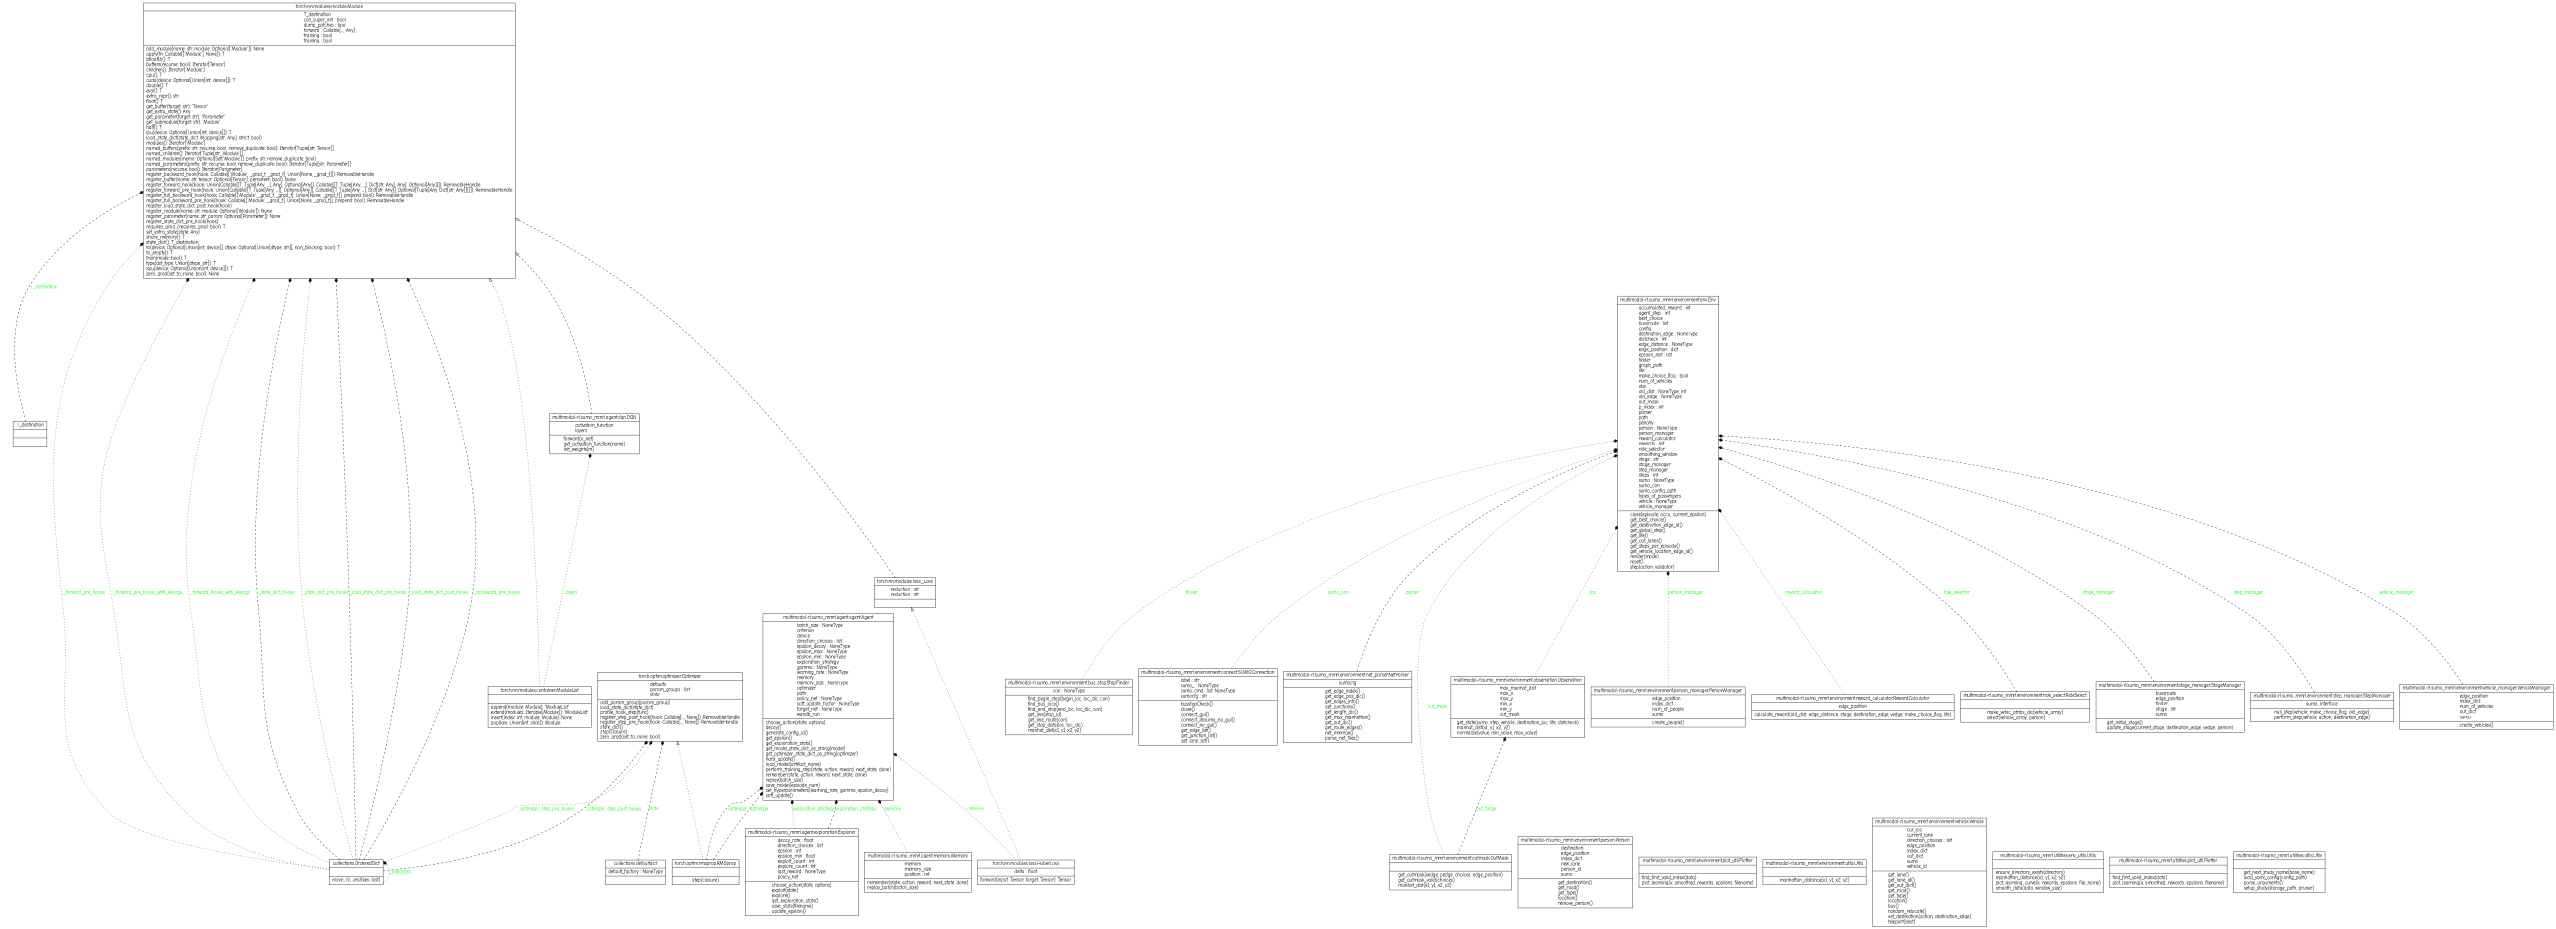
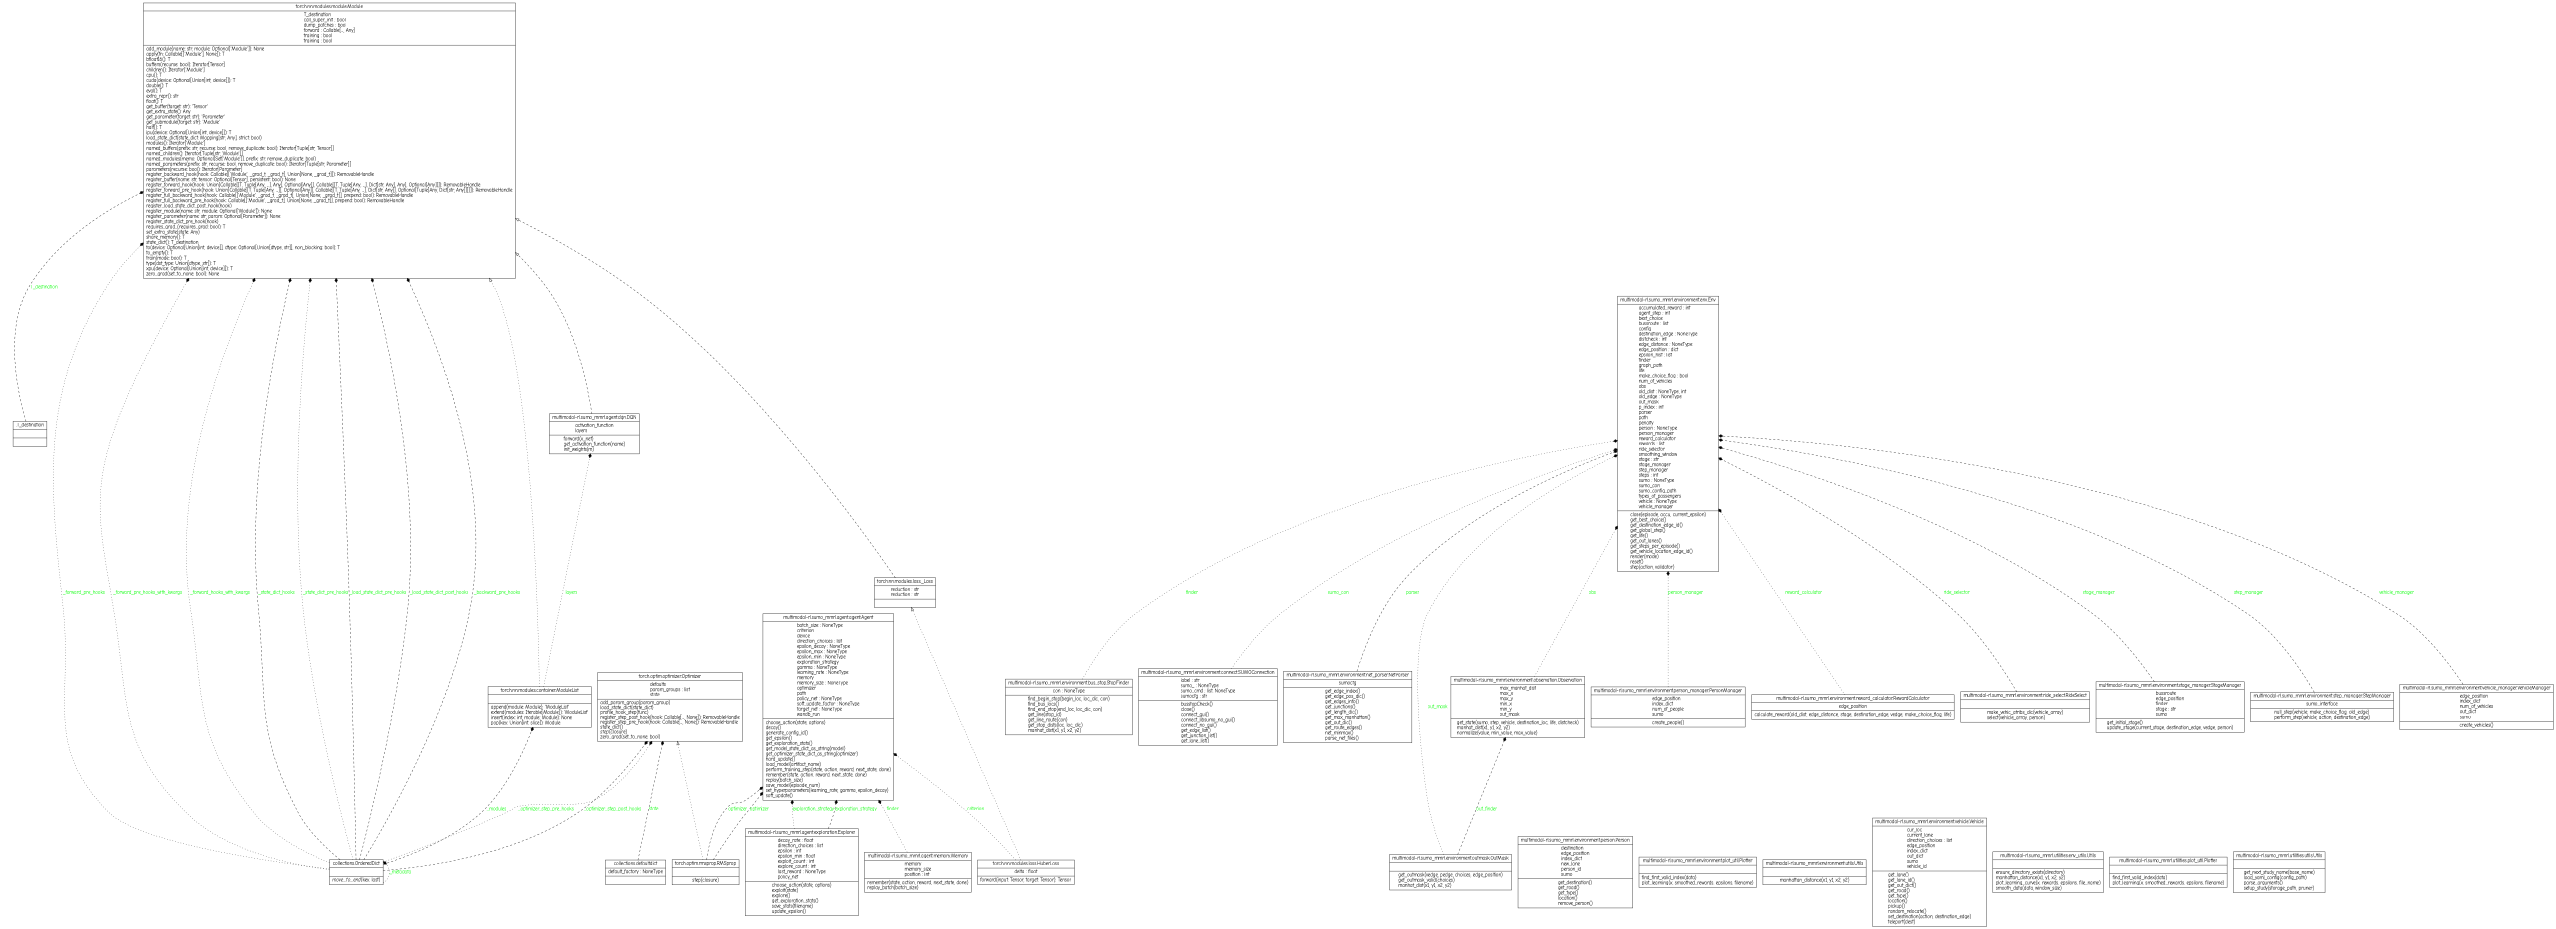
edge "multimodal-rl.sumo_mmrl.agent.memory.Memory" -> "multimodal-rl.sumo_mmrl.agent.agent.Agent": label "memory" -> "finder"
edge "collections.OrderedDict" -> "torch.nn.modules.container.ModuleList": added, label "_modules"
node "multimodal-rl.sumo_mmrl.environment.vehicle.Vehicle": text "bus()" -> "pickup()"
